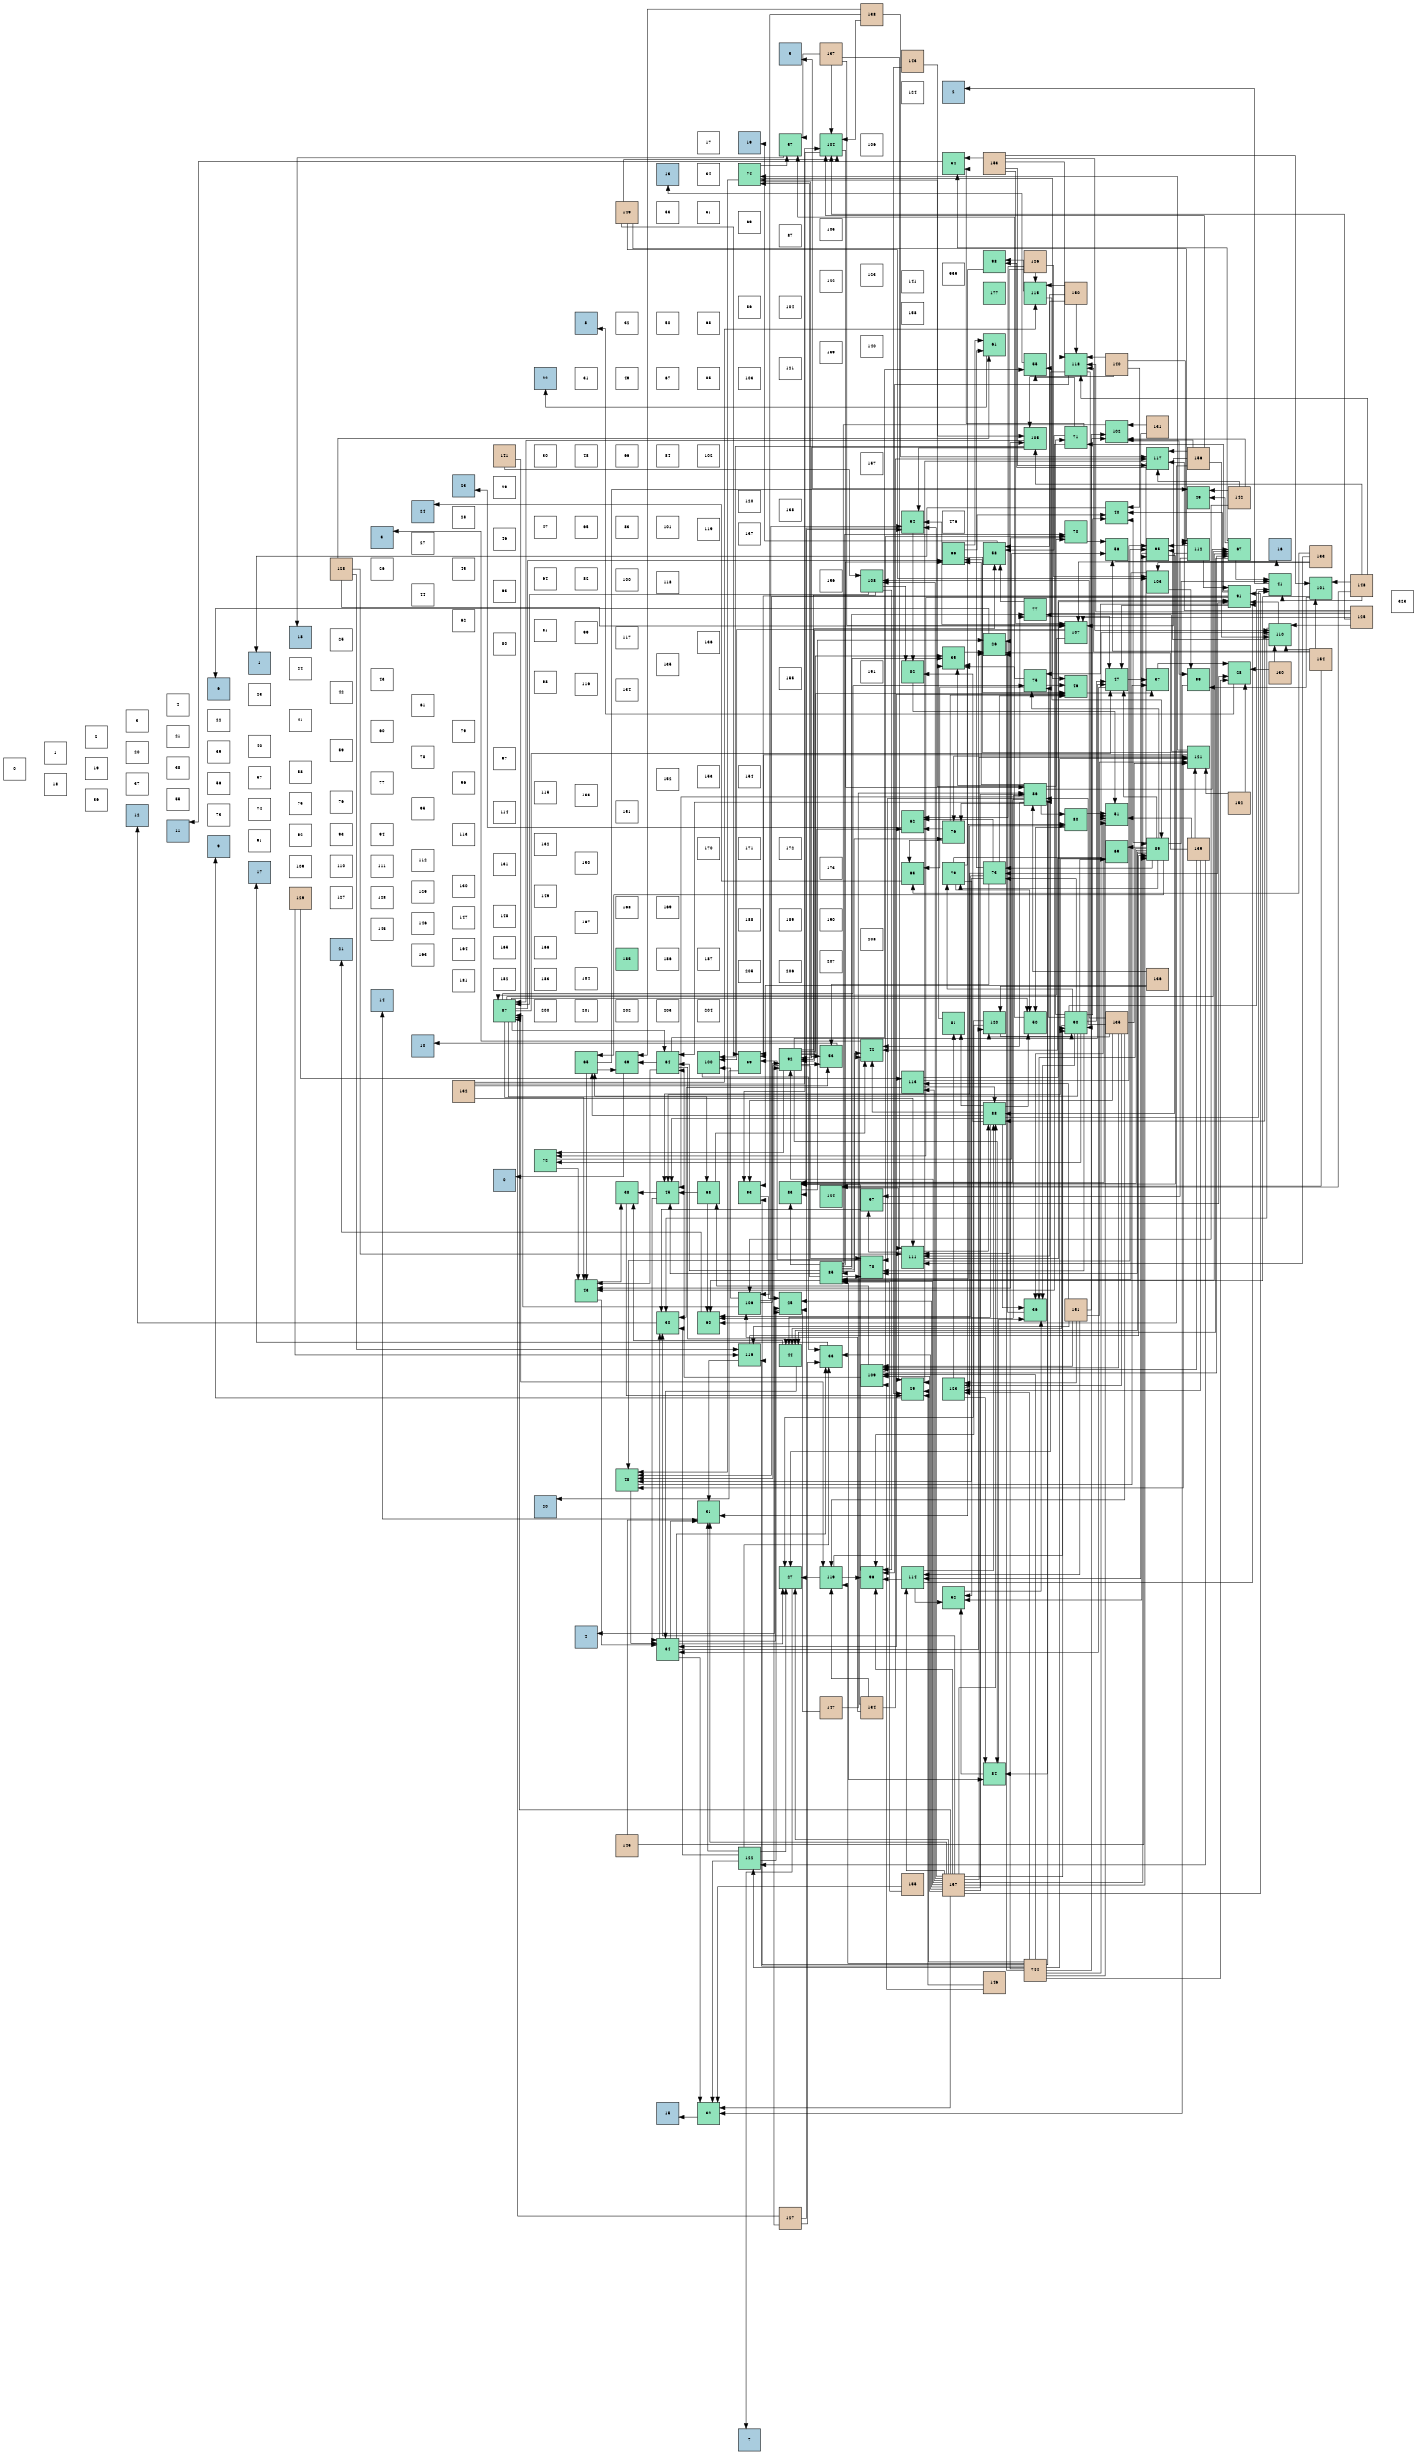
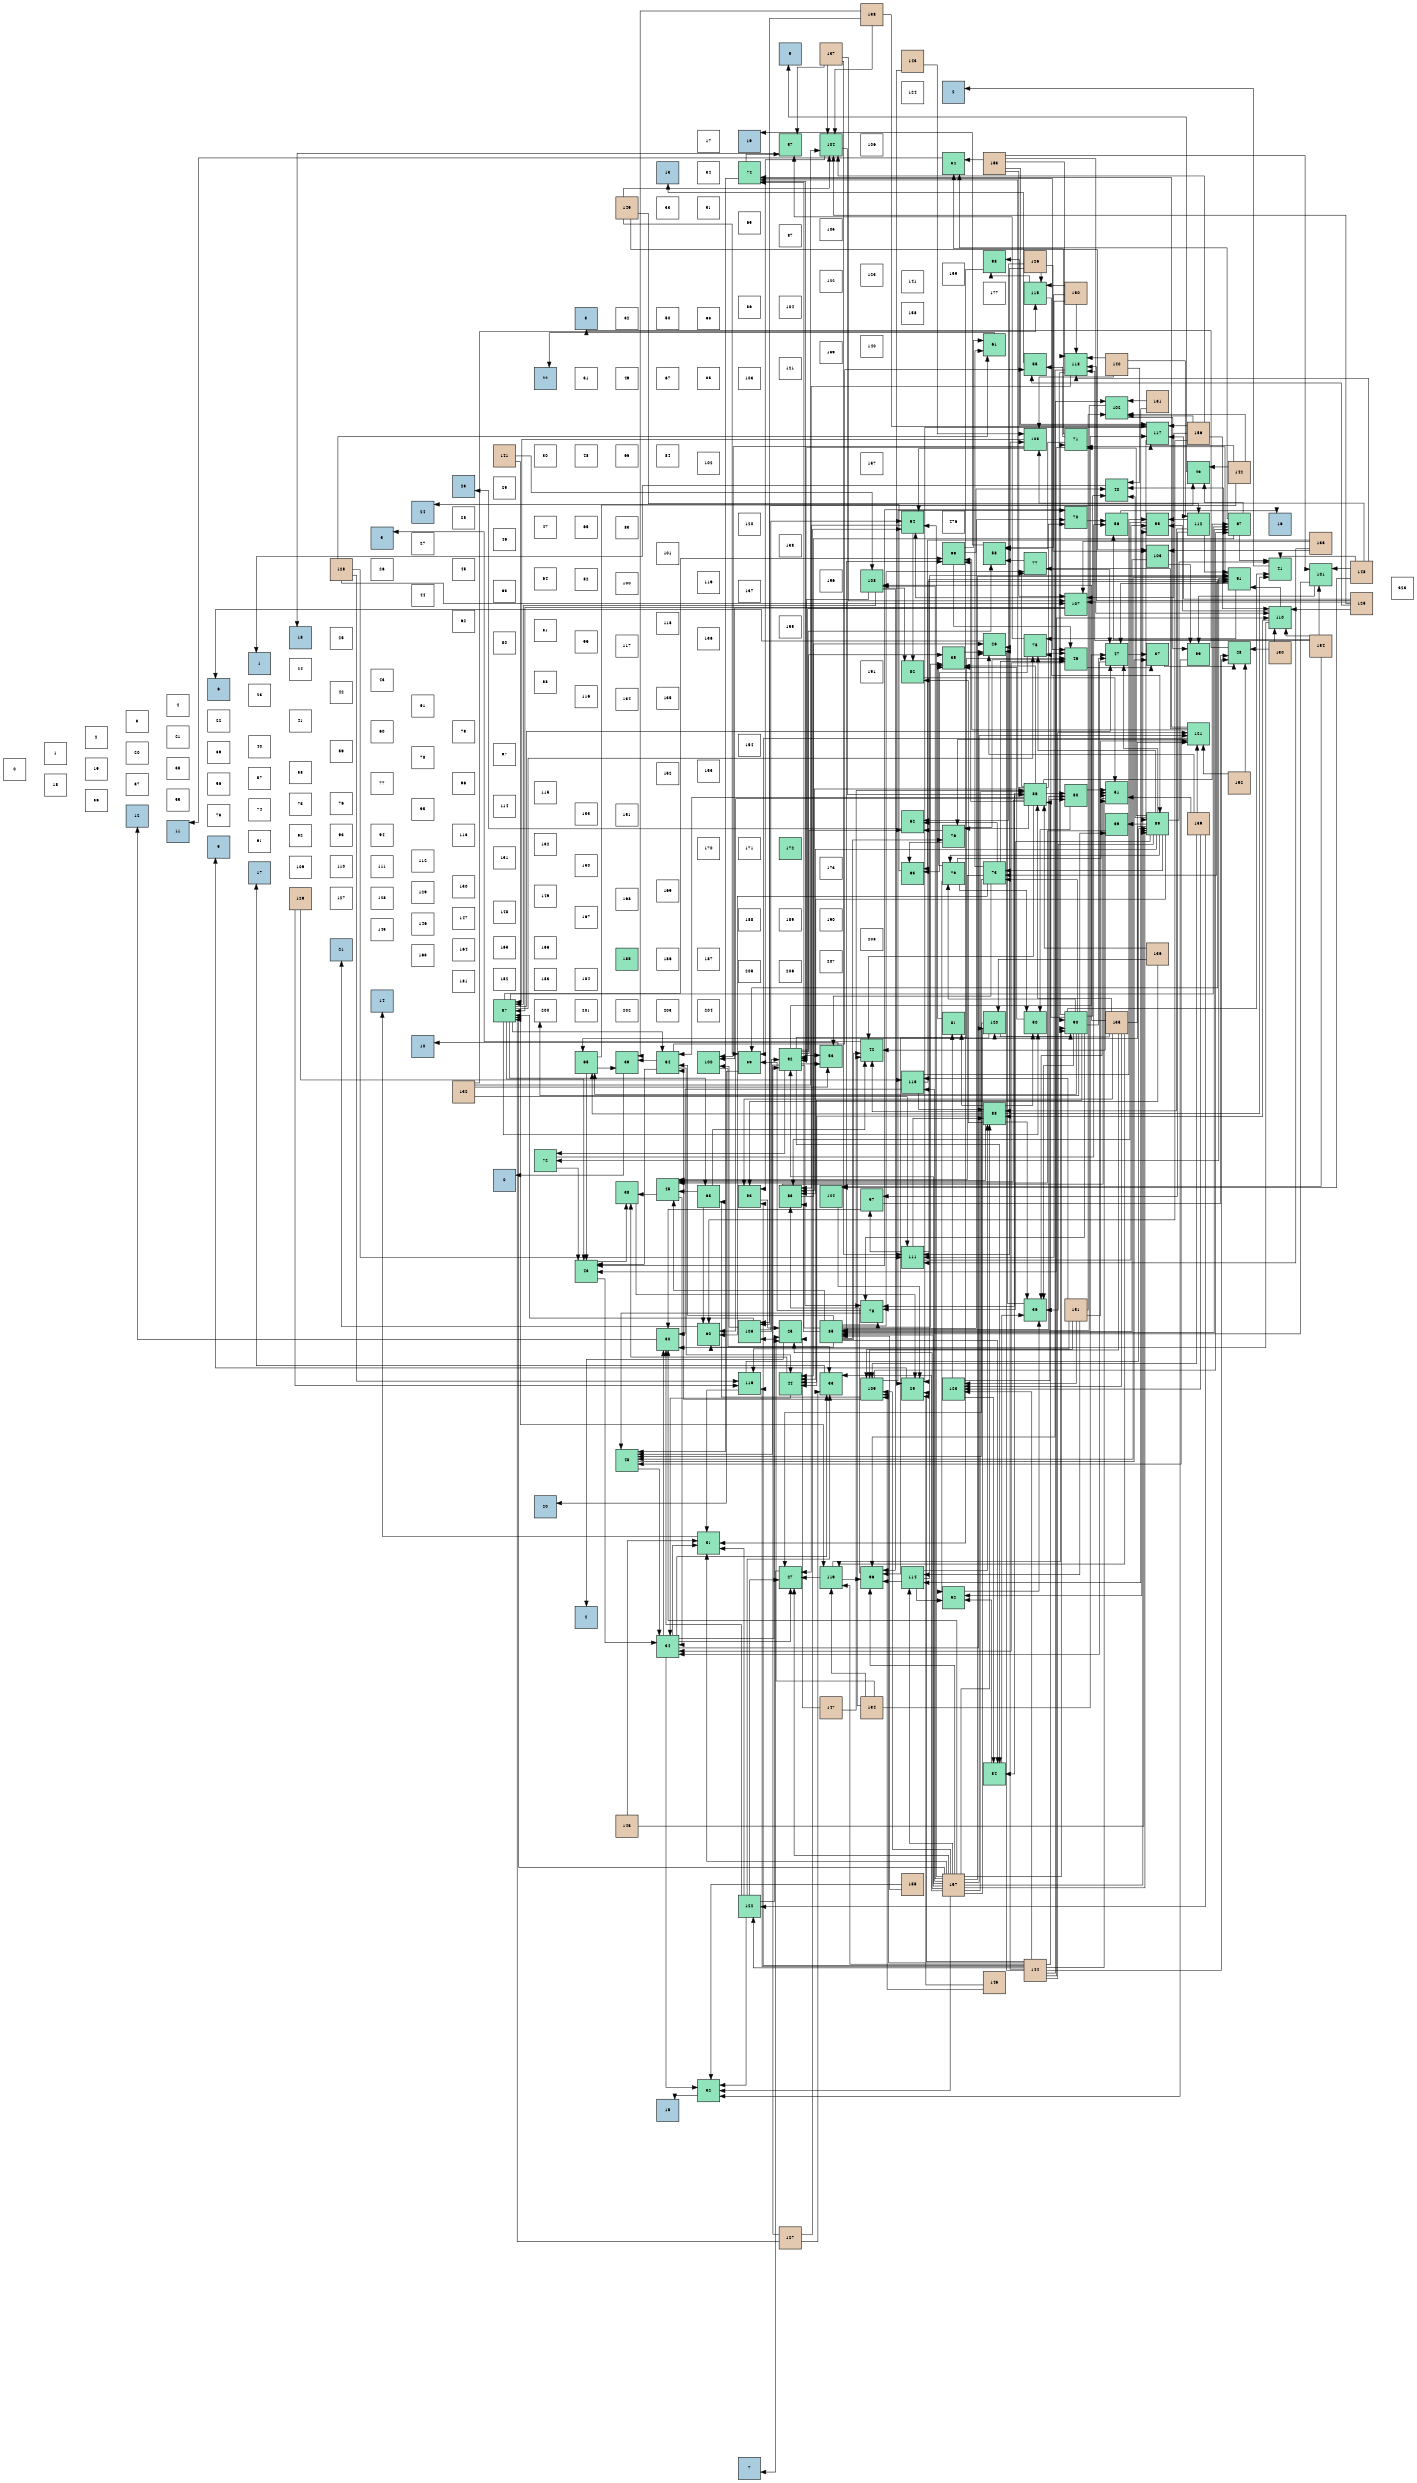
node "959": label "959" -> "159"
node "177": fillcolor #91e3bb -> #ffffff
edge "89" -> "71": added
node "172": fillcolor #ffffff -> #91e3bb
edge "90" -> "72": now "90" -> "200"
node "744": label "744" -> "144"
